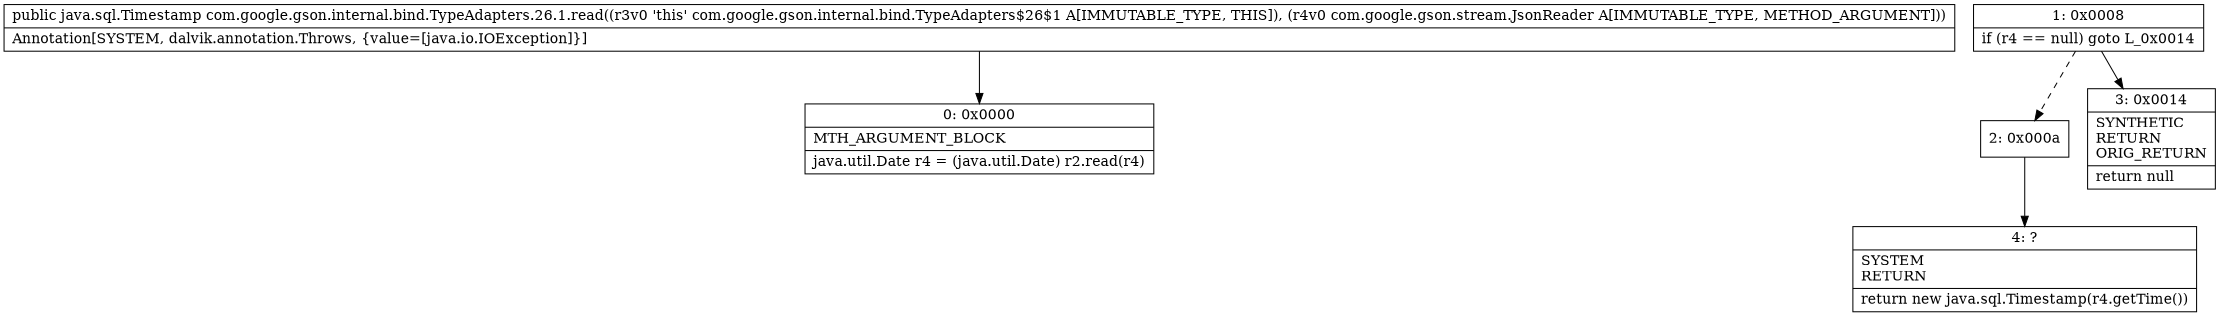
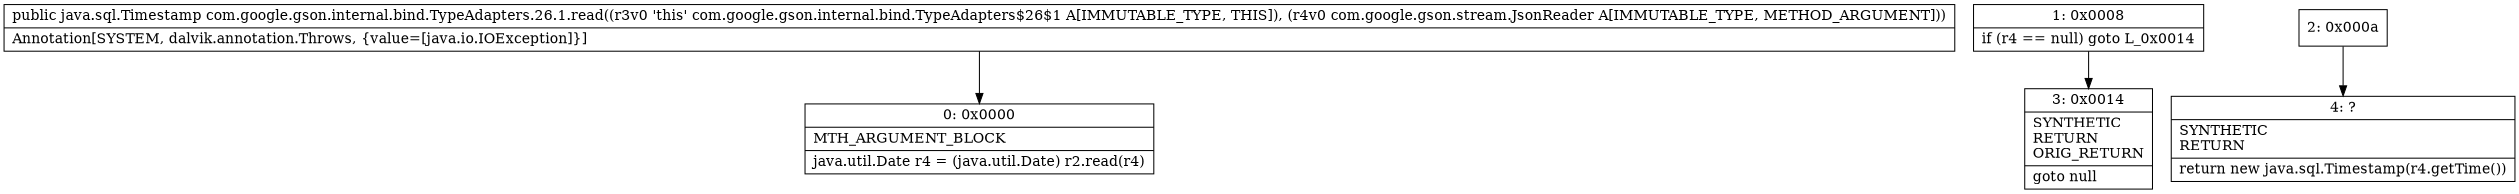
edge "1: 0x0008" -> "2: 0x000a": removed
node "3: 0x0014": text "return null" -> "goto null"
node "4: ?": text "SYSTEM" -> "SYNTHETIC"
